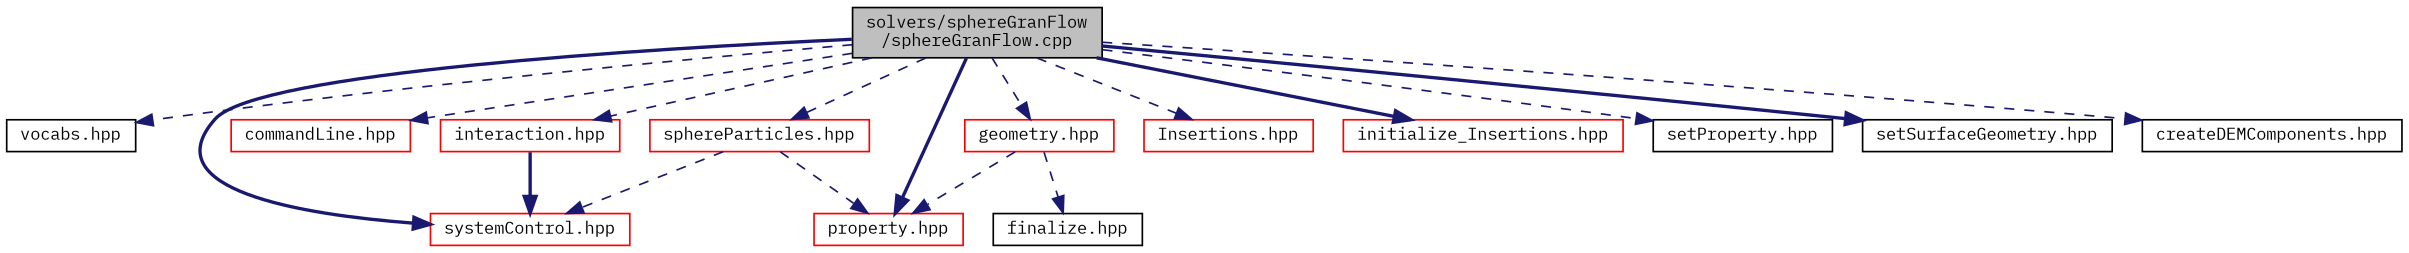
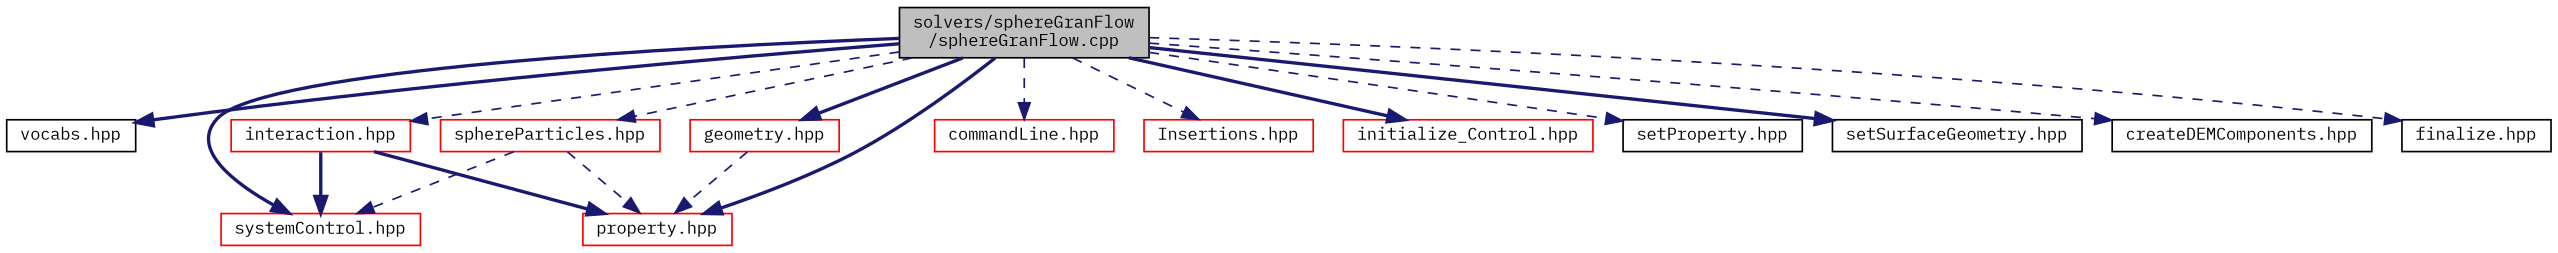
edge "solvers/sphereGranFlow /sphereGranFlow.cpp" -> "vocabs.hpp": style dashed -> bold
edge "solvers/sphereGranFlow /sphereGranFlow.cpp" -> "geometry.hpp": style dashed -> bold
node "initialize_Insertions.hpp": label "initialize_Insertions.hpp" -> "initialize_Control.hpp"
edge "geometry.hpp" -> "finalize.hpp": now "solvers/sphereGranFlow /sphereGranFlow.cpp" -> "finalize.hpp"
edge "interaction.hpp" -> "property.hpp": added
